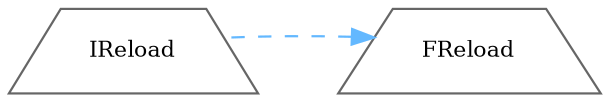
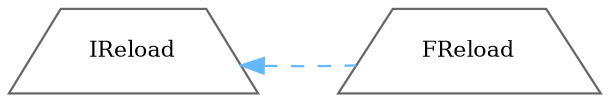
edge "IReload" -> "FReload": reversed
